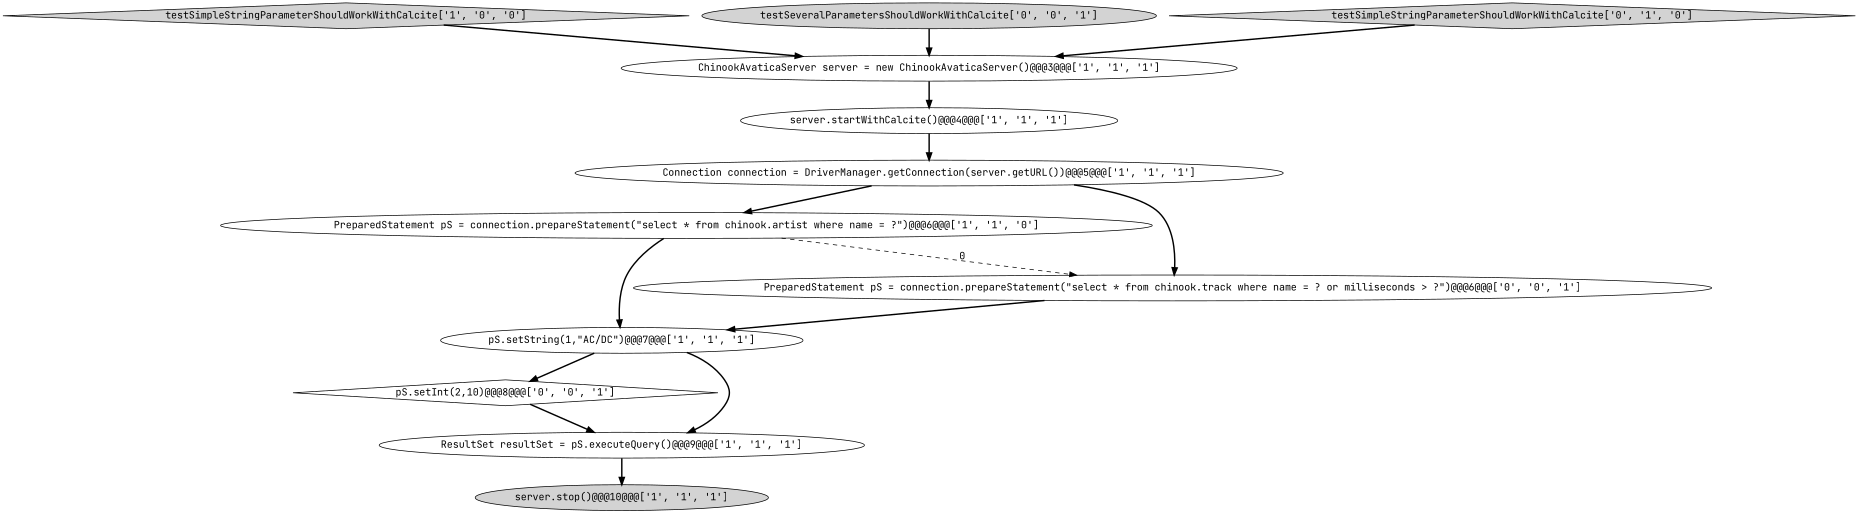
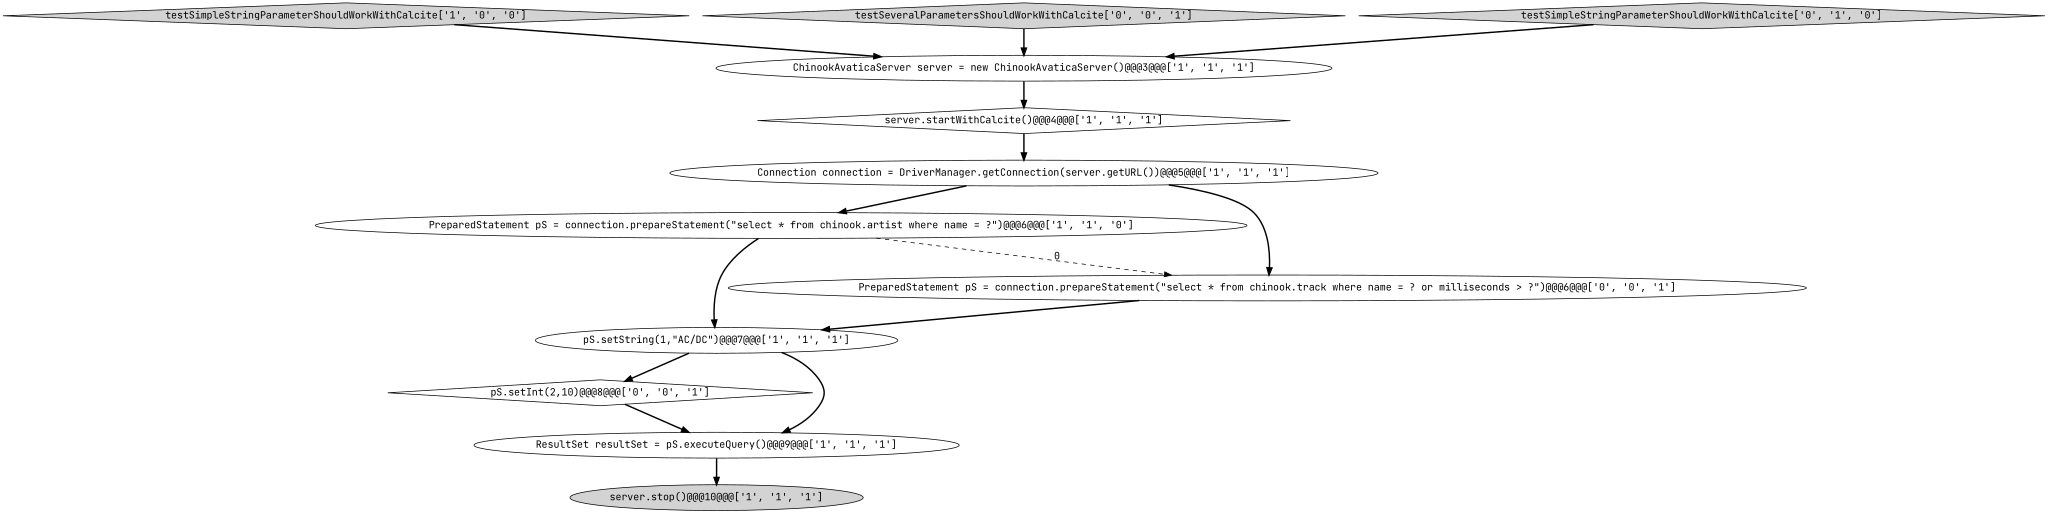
node "testSeveralParametersShouldWorkWithCalcite['0', '0', '1']": shape ellipse -> diamond
node "server.startWithCalcite()@@@4@@@['1', '1', '1']": shape ellipse -> diamond
